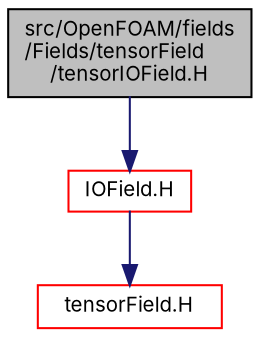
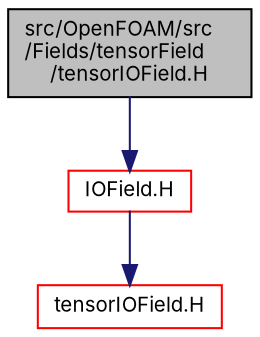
node "src/OpenFOAM/fields /Fields/tensorField /tensorIOField.H": label "src/OpenFOAM/fields /Fields/tensorField /tensorIOField.H" -> "src/OpenFOAM/src /Fields/tensorField /tensorIOField.H"
node "tensorField.H": label "tensorField.H" -> "tensorIOField.H"
